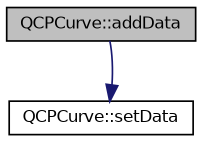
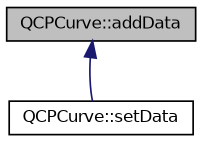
edge "QCPCurve::addData" -> "QCPCurve::setData": reversed
